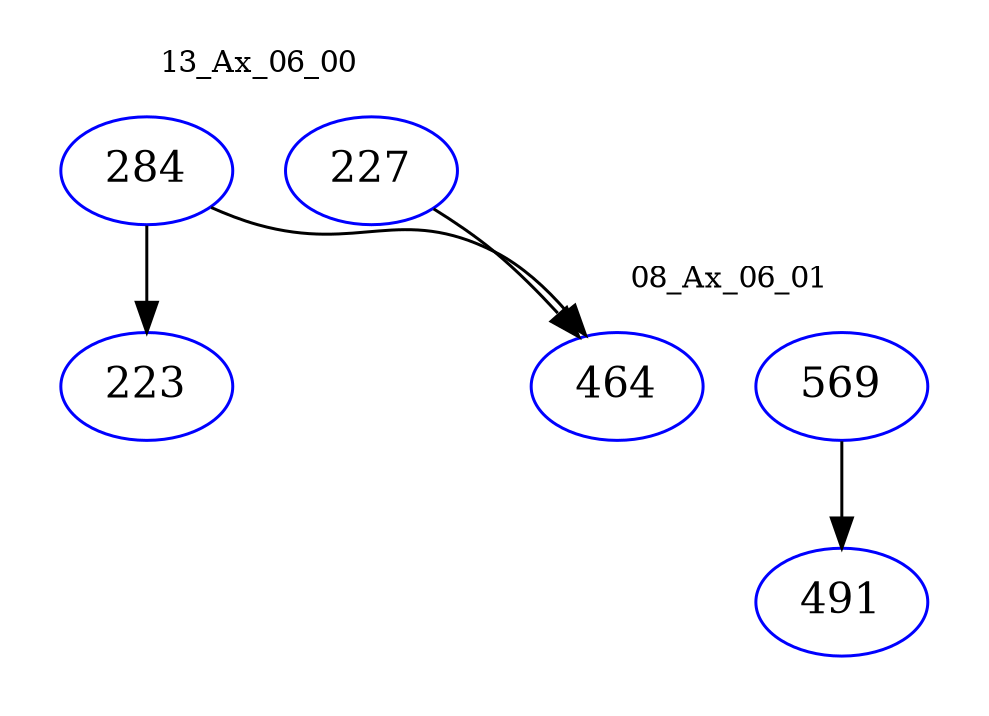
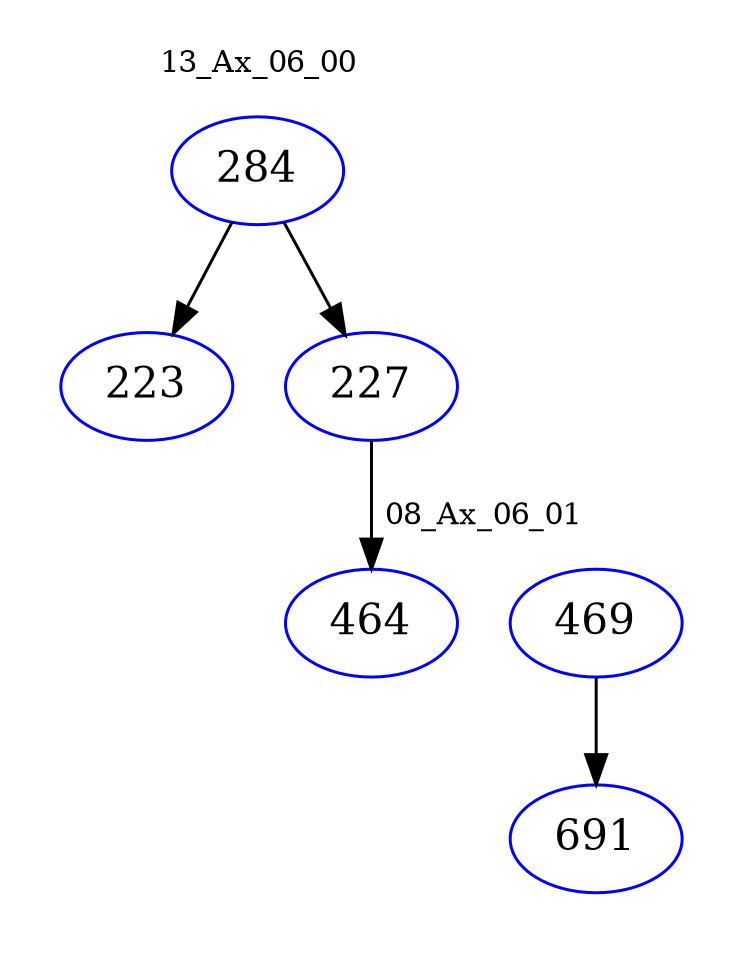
edge "284" -> "464": now "284" -> "227"
node "569": label "569" -> "469"
node "491": label "491" -> "691"
